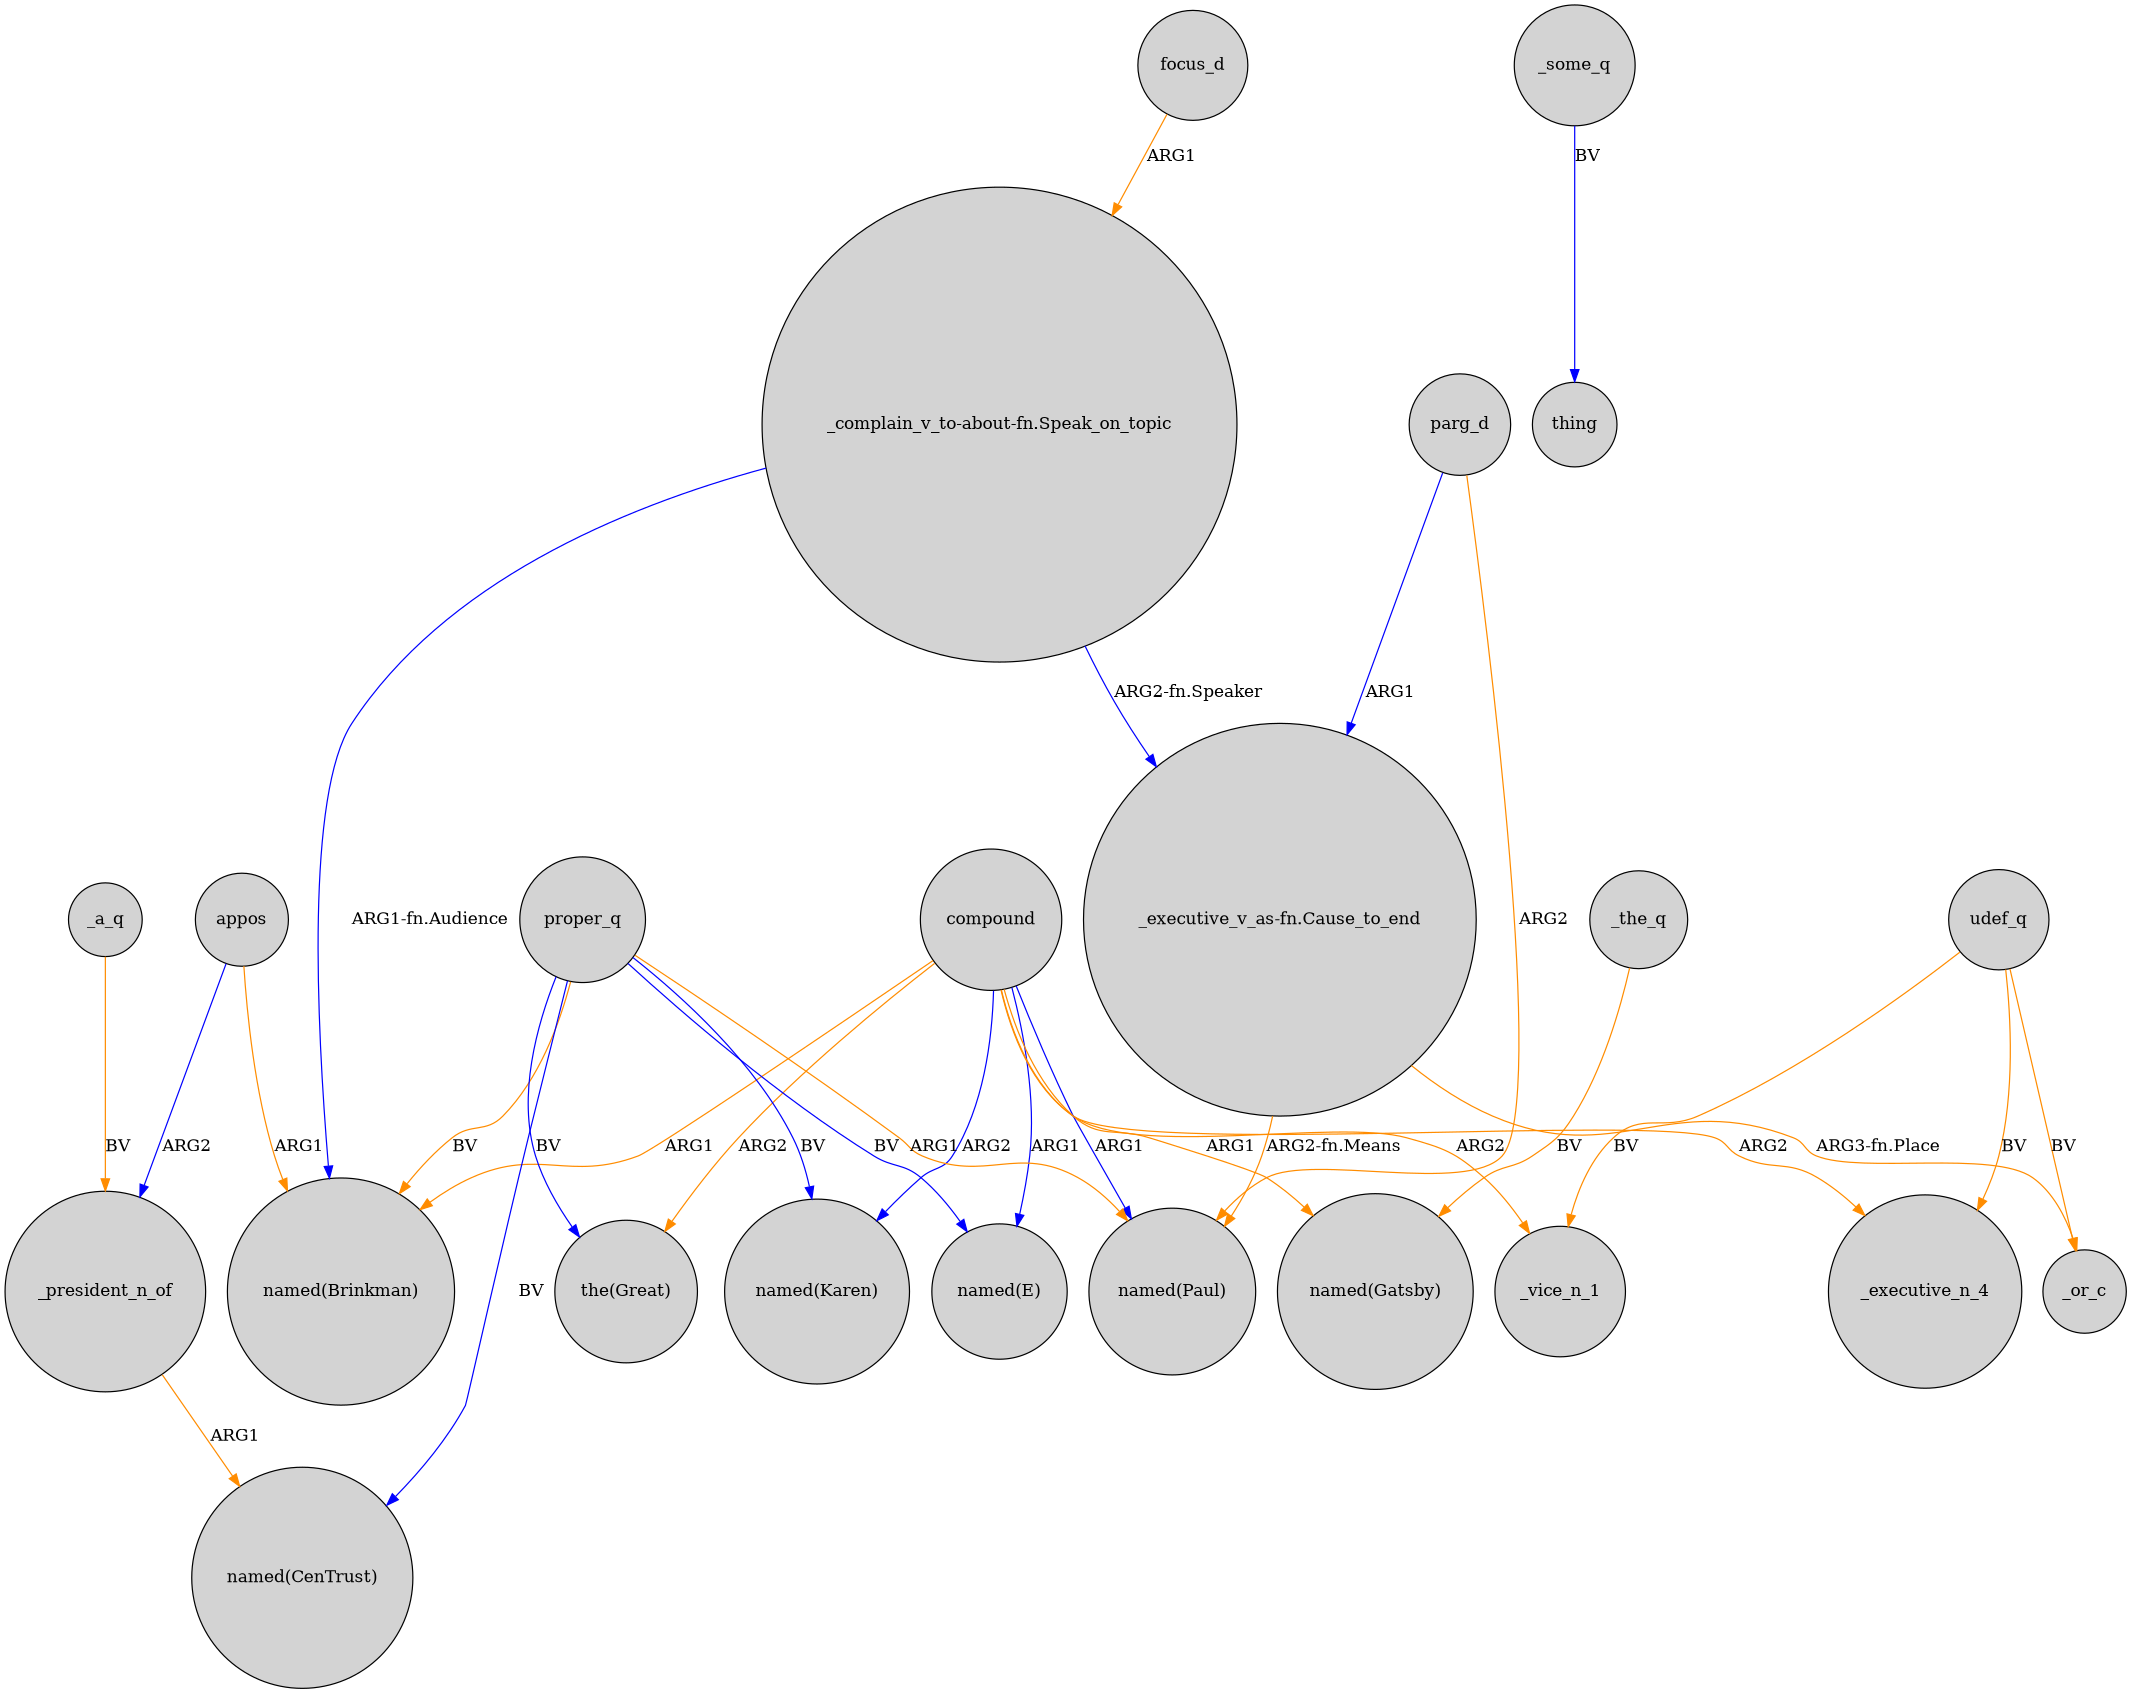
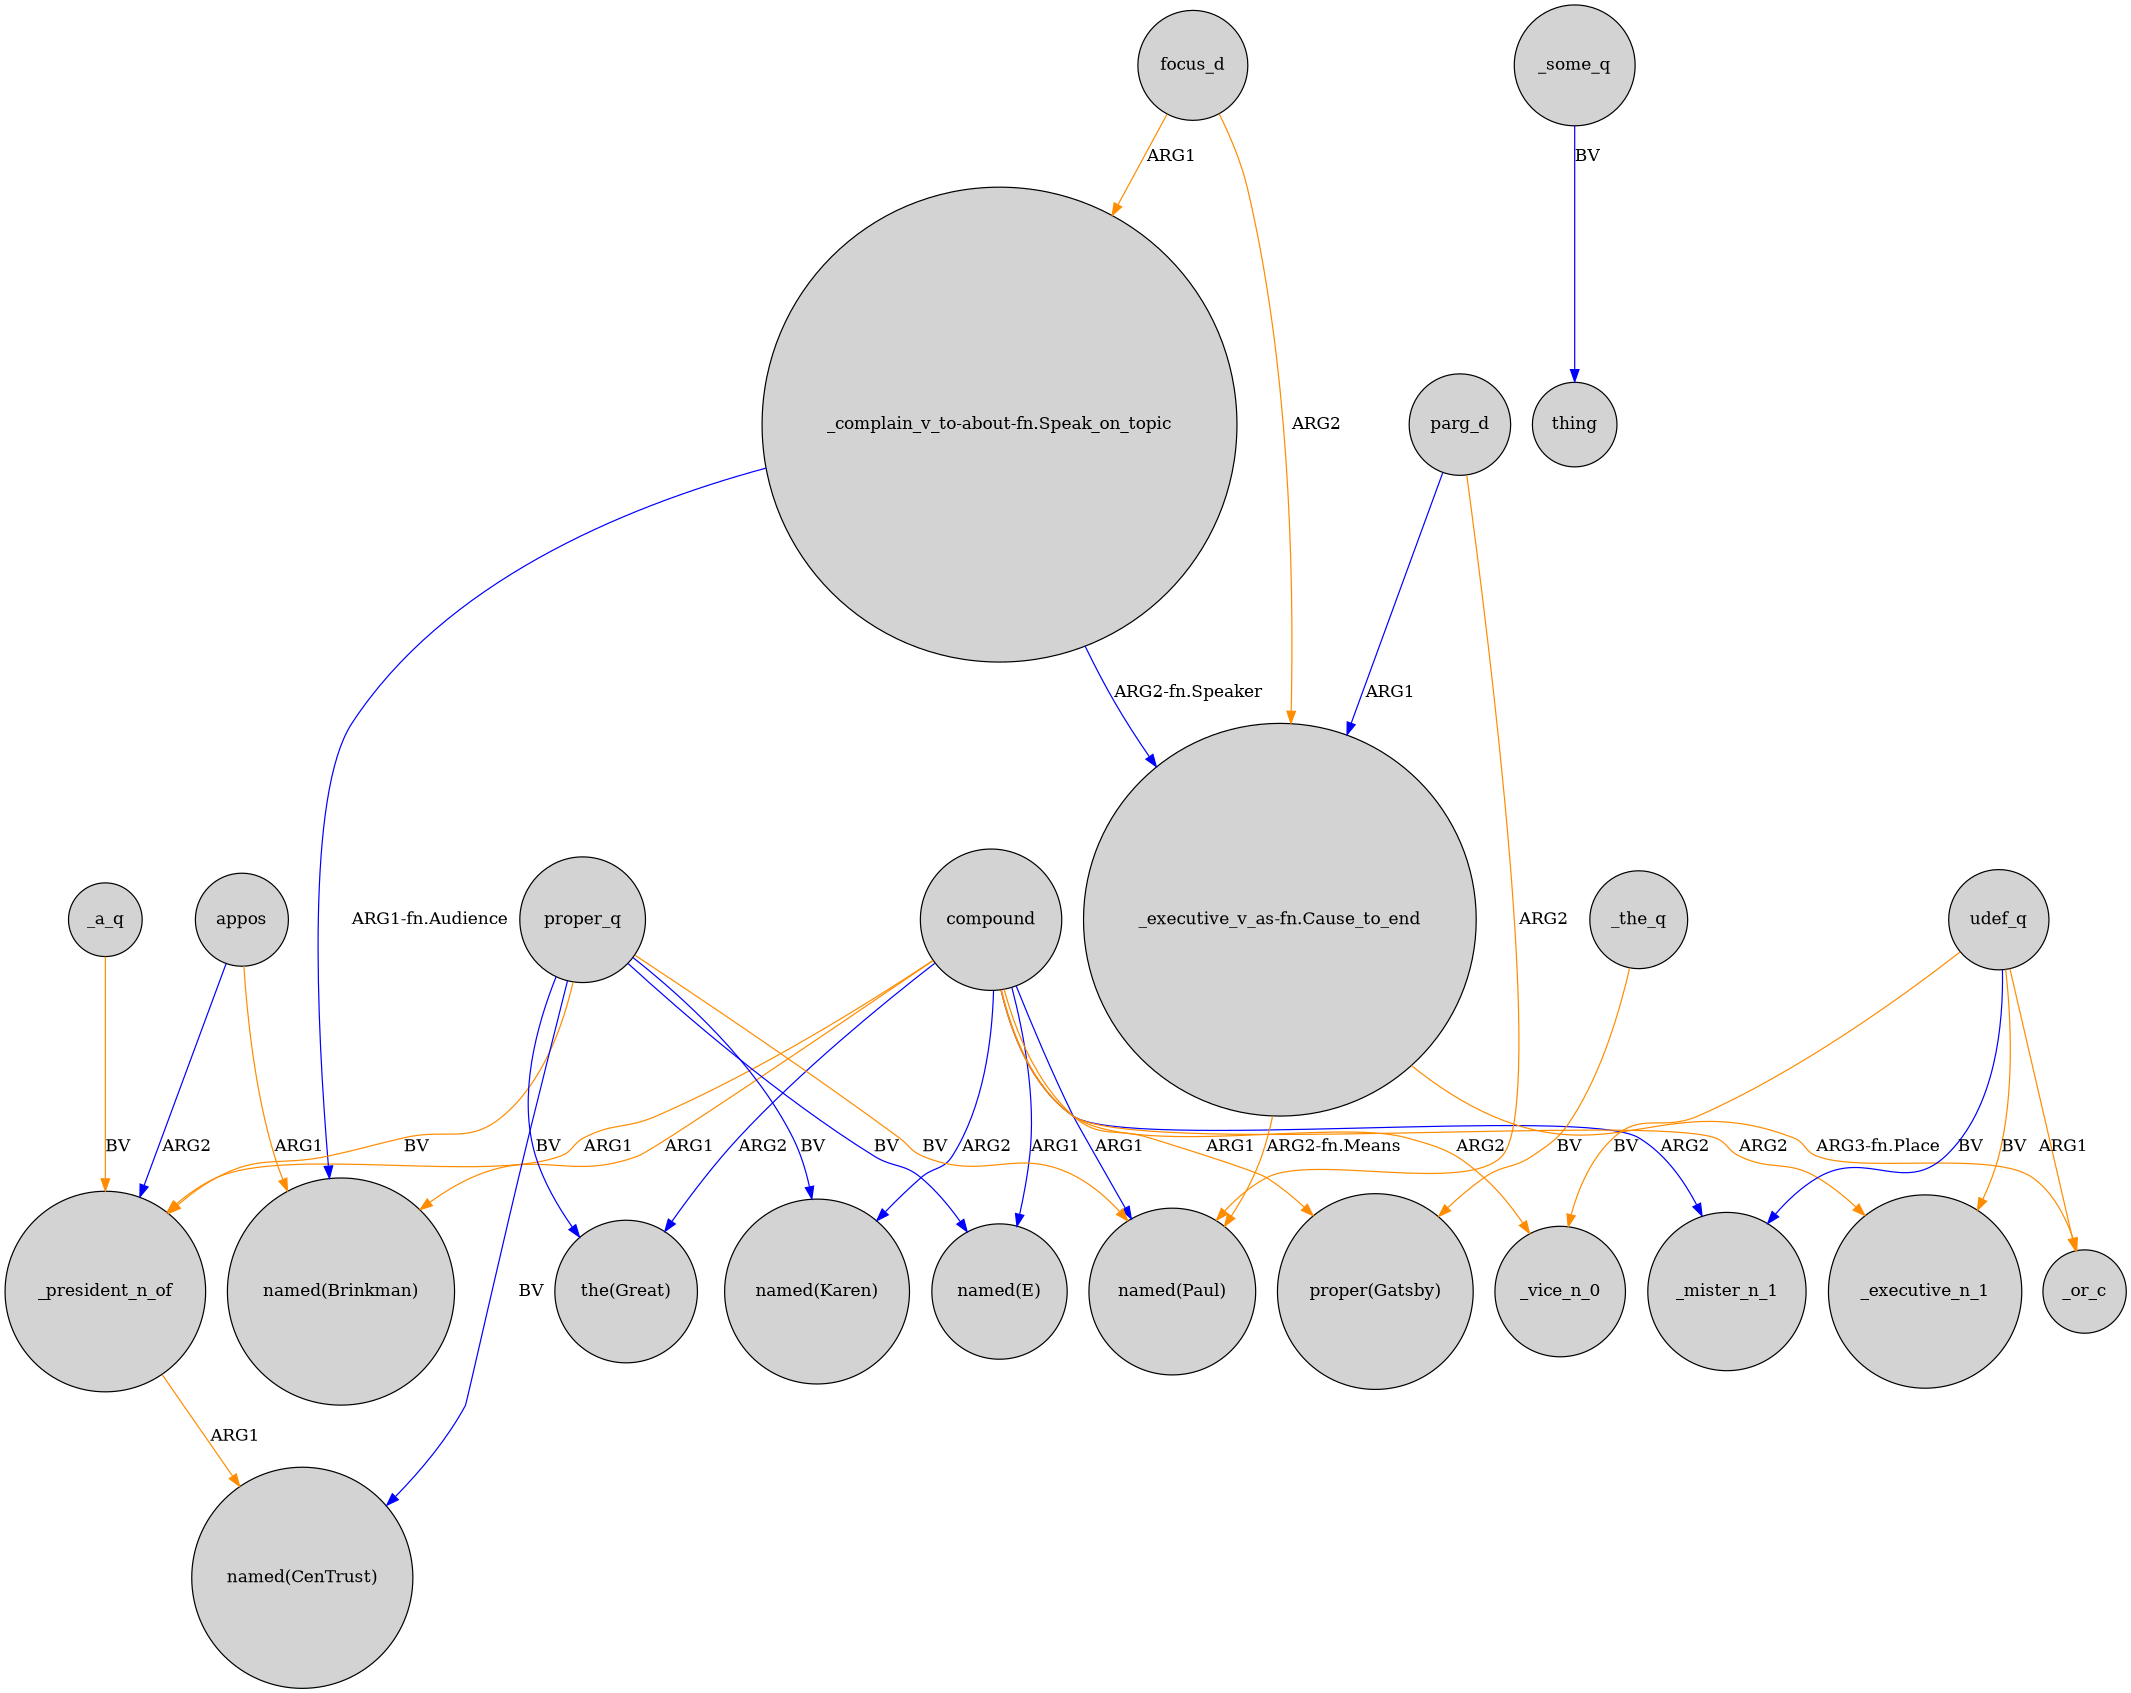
edge "focus_d" -> "_executive_v_as-fn.Cause_to_end": added, label "ARG2"
edge "compound" -> "the(Great)": color darkorange -> blue
edge "proper_q" -> "named(Brinkman)": now "proper_q" -> "_president_n_of"
edge "proper_q" -> "named(Paul)": label "ARG1" -> "BV"
edge "udef_q" -> "_or_c": label "BV" -> "ARG1"
edge "compound" -> "_president_n_of": added, label "ARG1"
node "named(Gatsby)": label "named(Gatsby)" -> "proper(Gatsby)"
node "_vice_n_1": label "_vice_n_1" -> "_vice_n_0"
node "_mister_n_1": added
node "_executive_n_4": label "_executive_n_4" -> "_executive_n_1"
